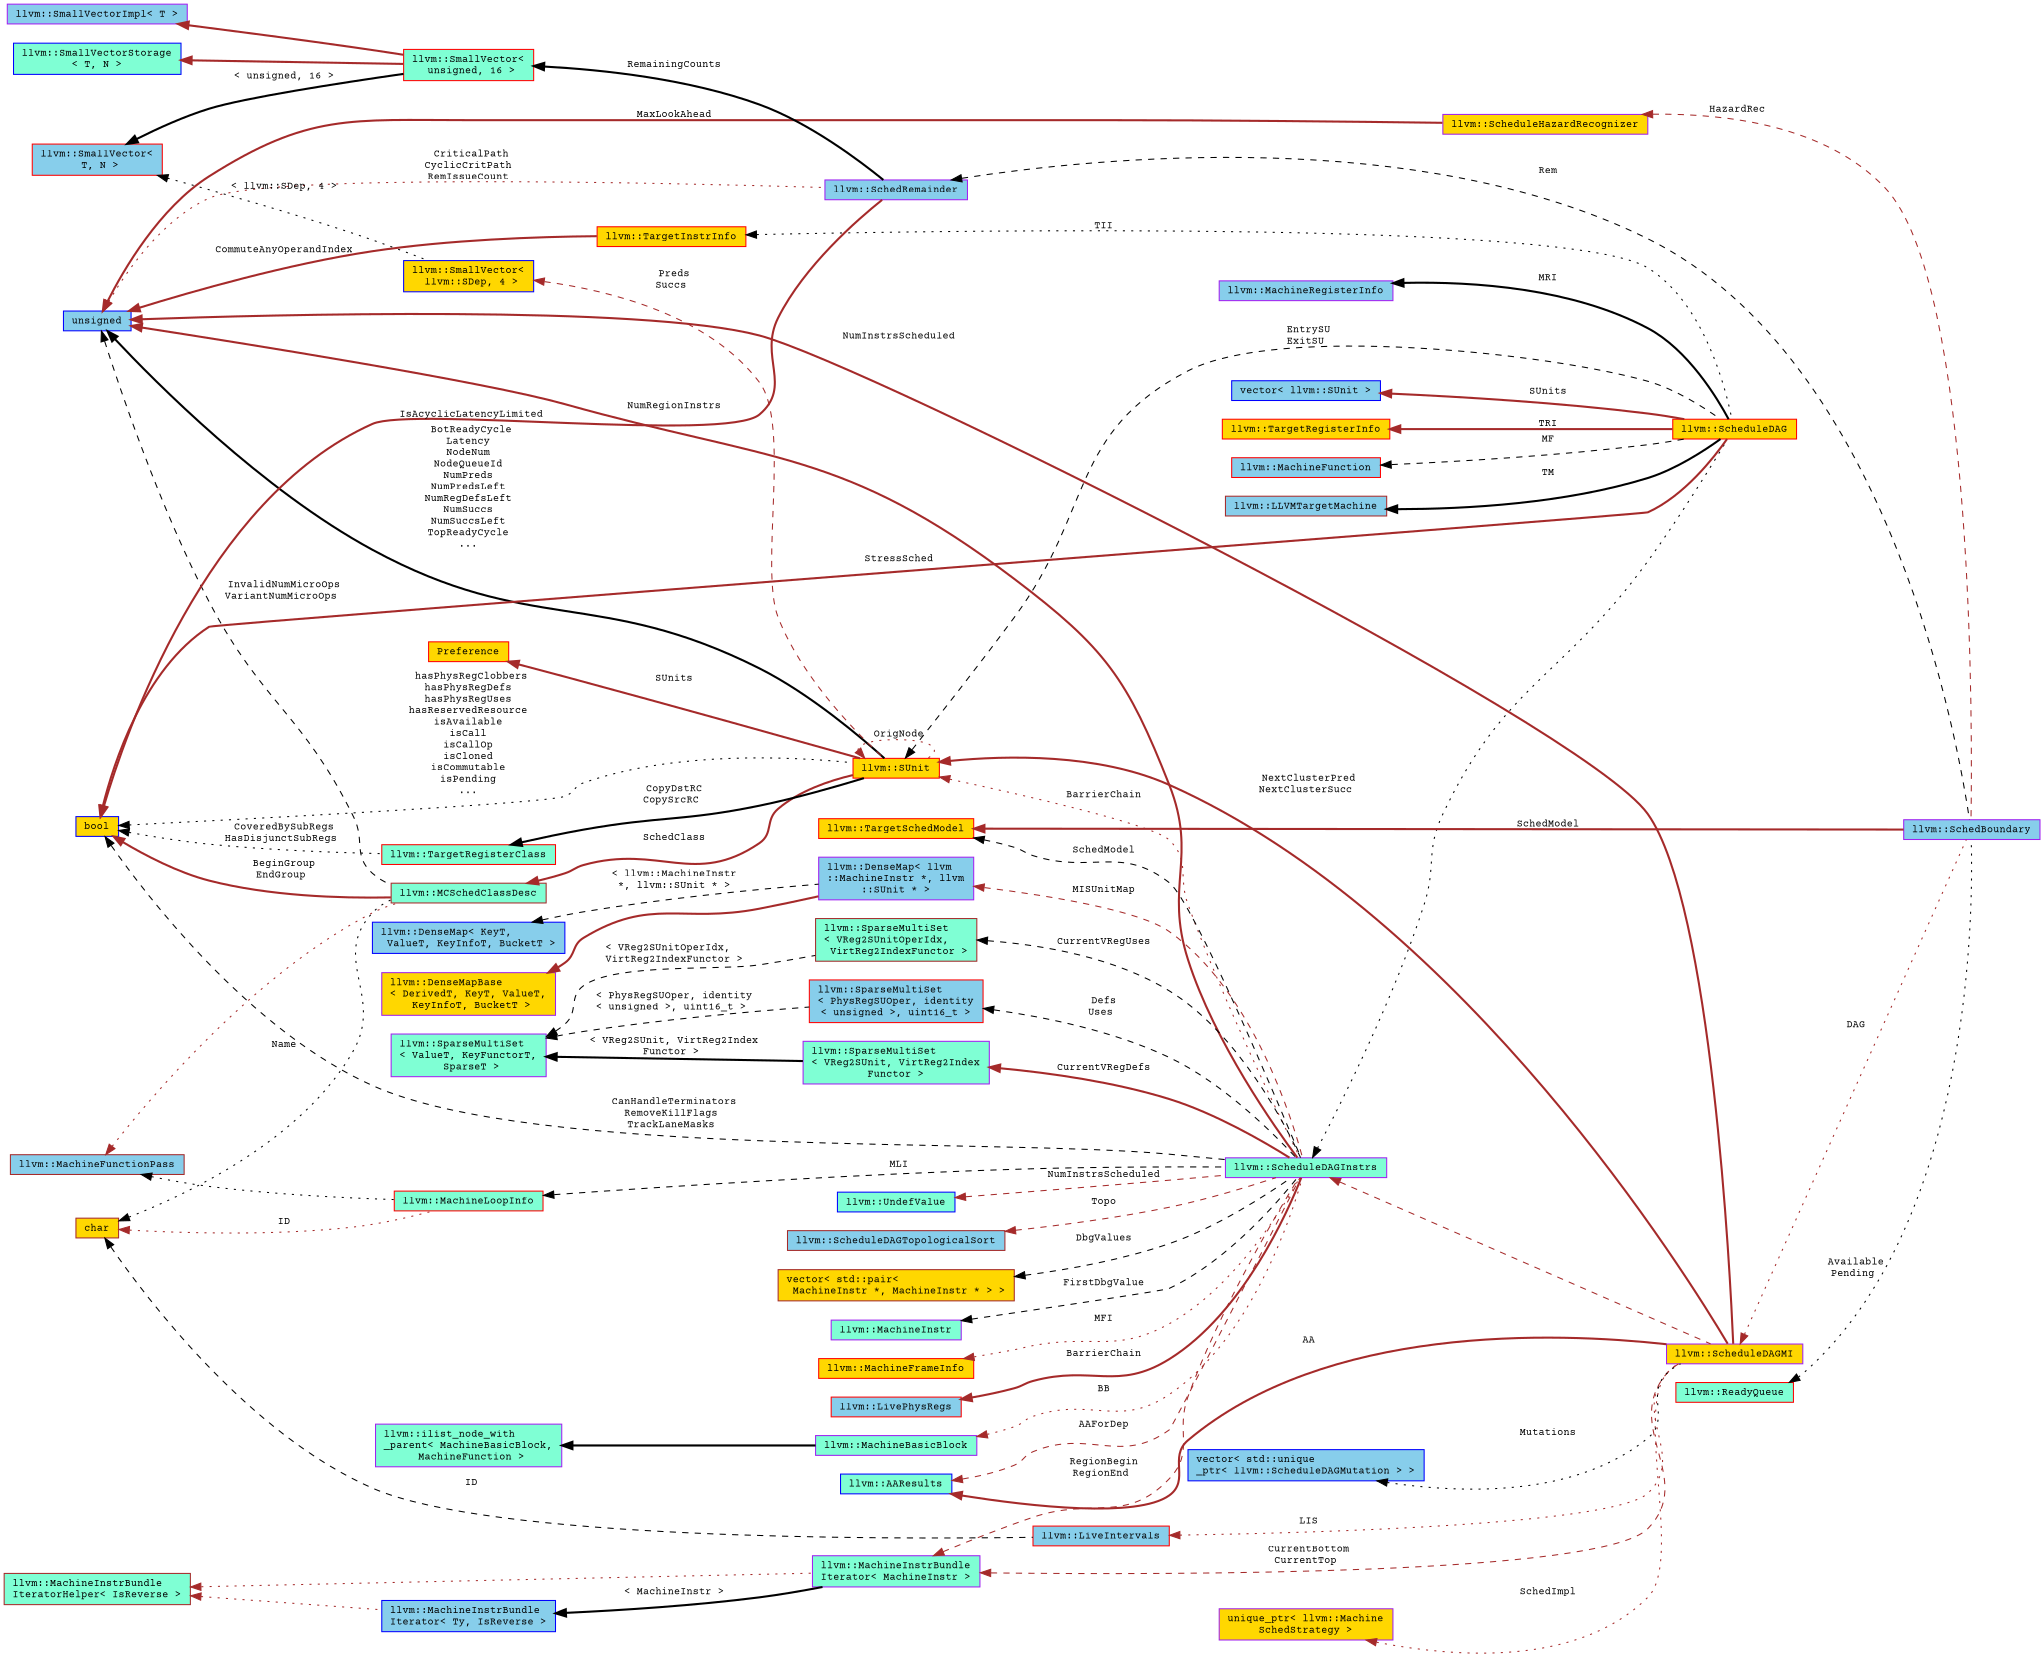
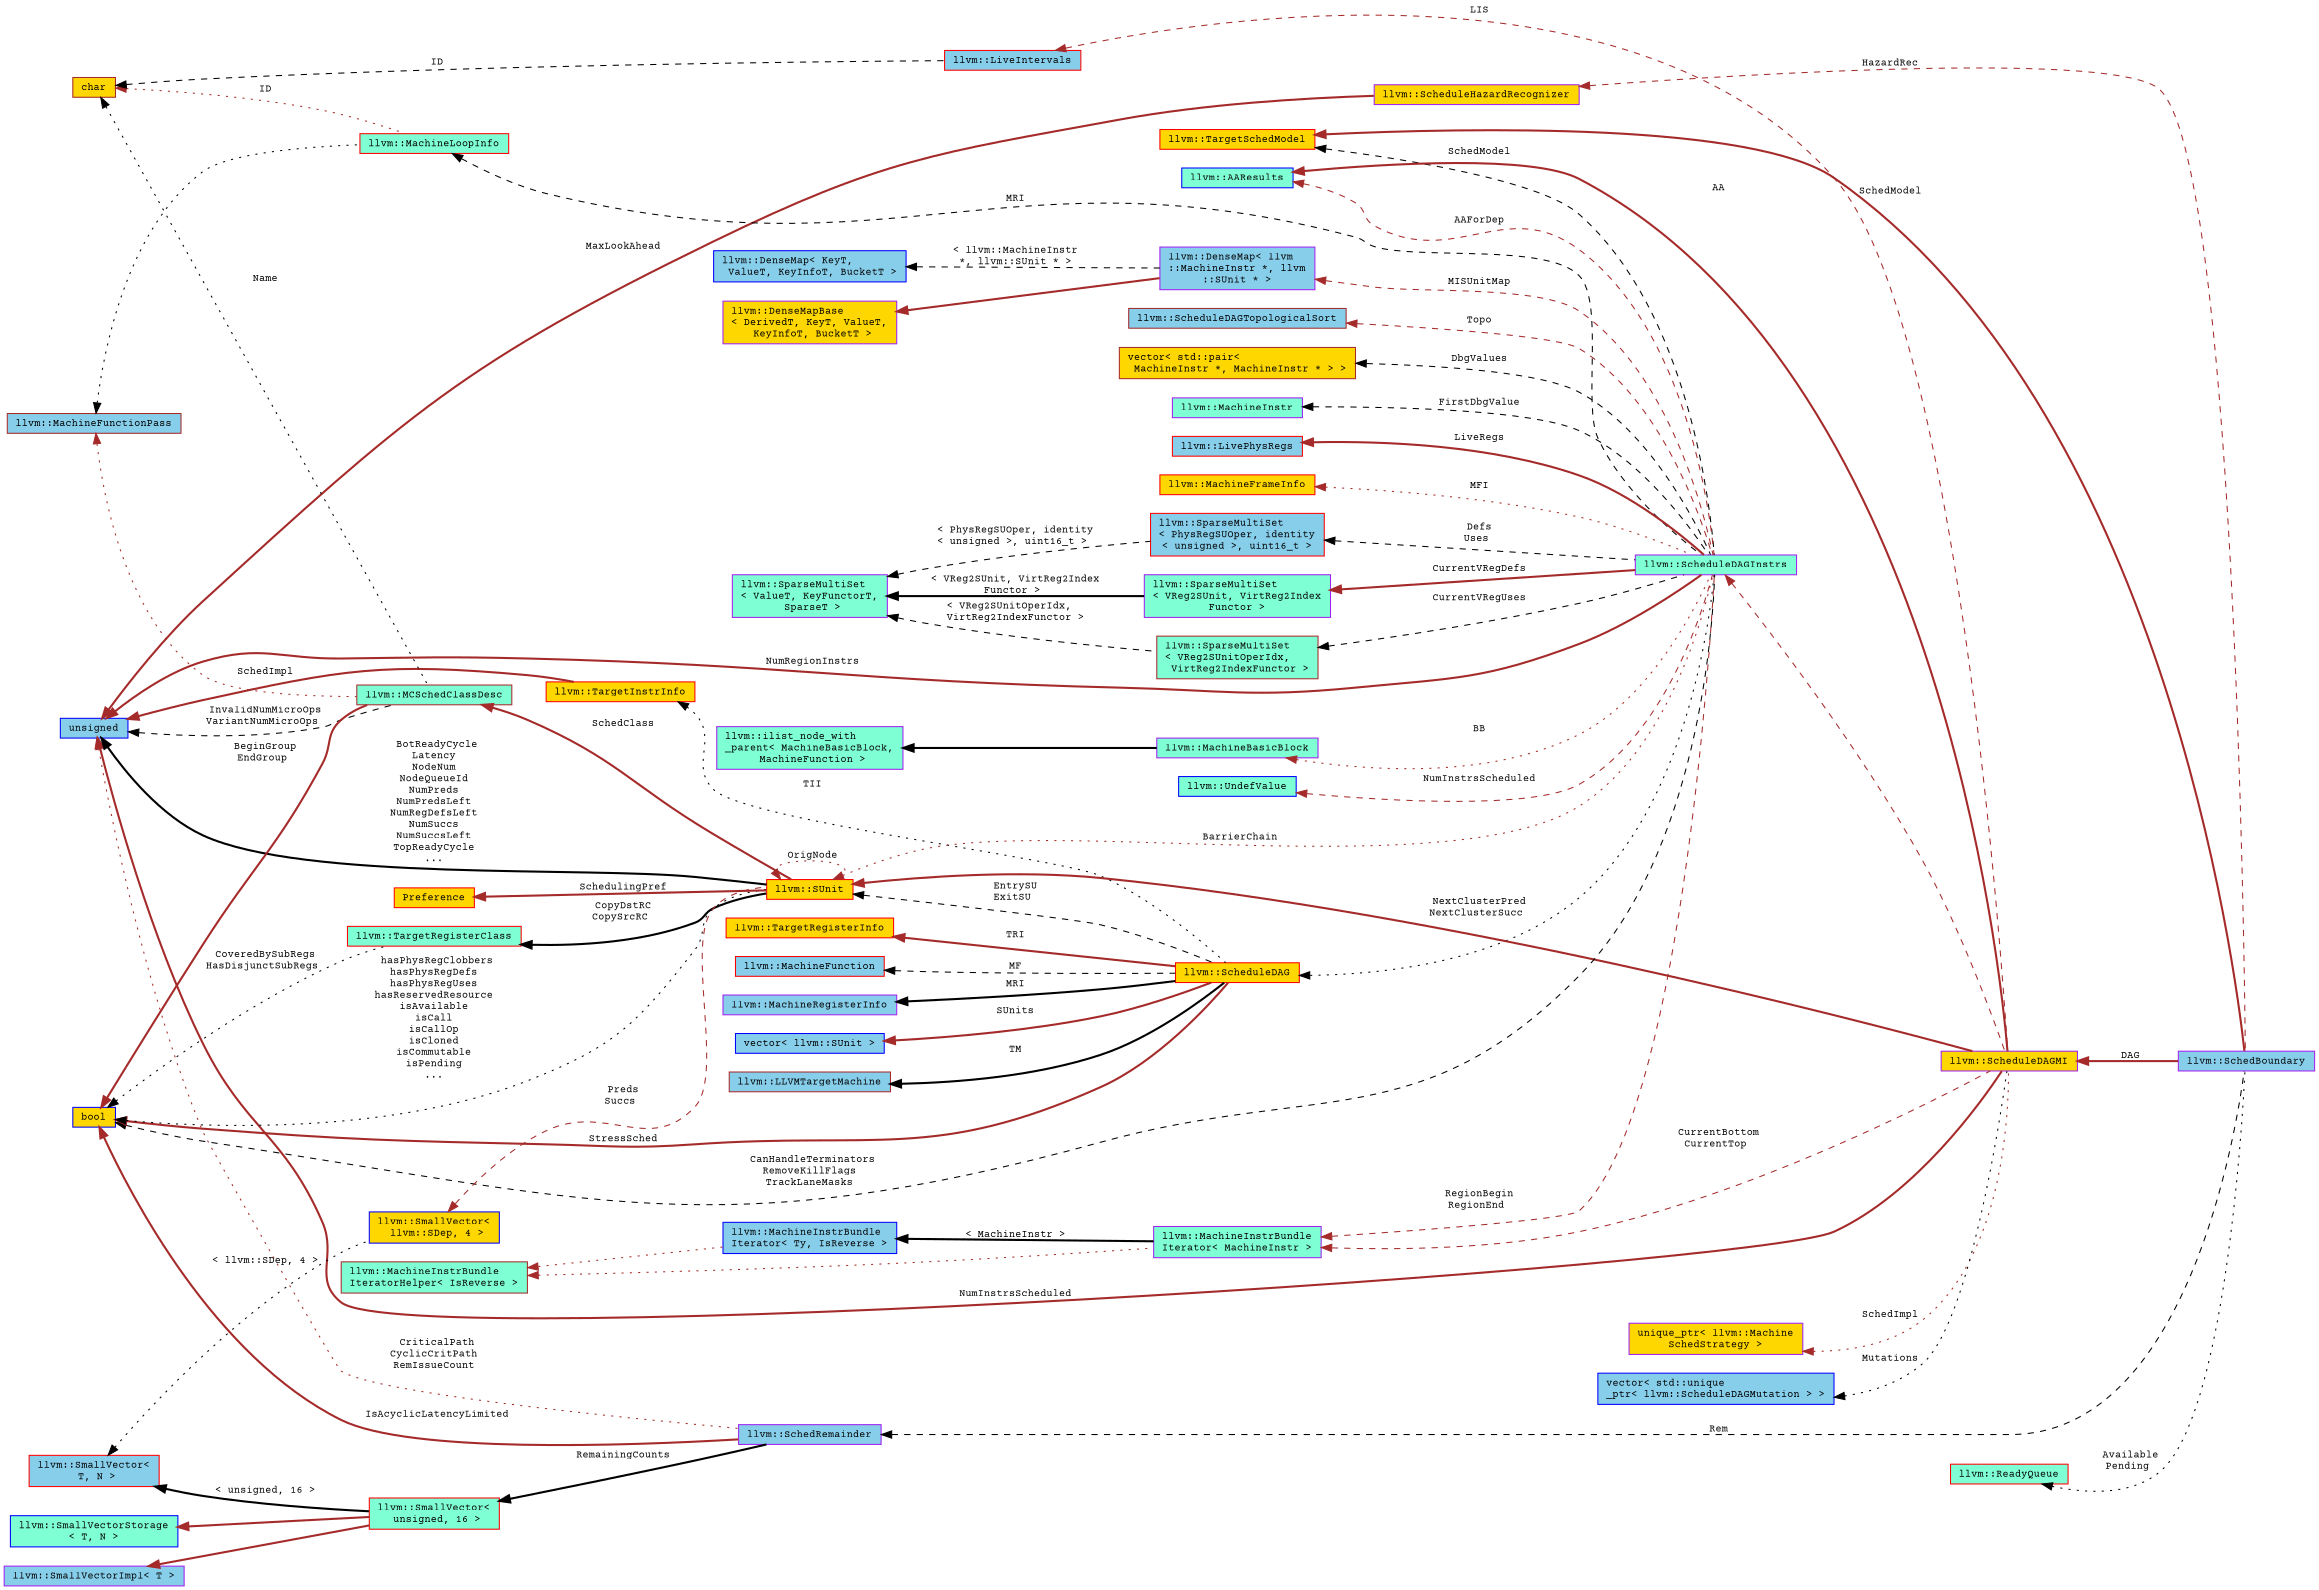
edge "llvm::TargetInstrInfo" -> "unsigned": label " CommuteAnyOperandIndex" -> " SchedImpl"
edge "llvm::SUnit" -> "Preference": label " SUnits" -> " SchedulingPref"
edge "llvm::ScheduleDAG" -> "llvm::ScheduleDAGInstrs": reversed
edge "llvm::SchedBoundary" -> "llvm::ScheduleDAGMI": style dotted -> bold
edge "llvm::ScheduleDAGInstrs" -> "llvm::MachineLoopInfo": label " MLI" -> " MRI"
edge "llvm::ScheduleDAGInstrs" -> "llvm::LivePhysRegs": label " BarrierChain" -> " LiveRegs"
edge "llvm::ScheduleDAGMI" -> "llvm::LiveIntervals": style dotted -> dashed
